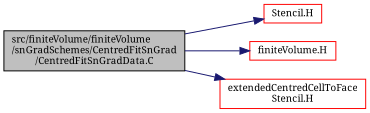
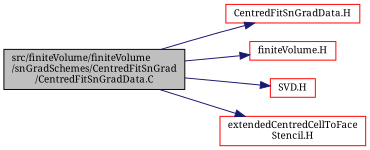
node "Stencil.H": label "Stencil.H" -> "CentredFitSnGradData.H"
node "SVD.H": added
